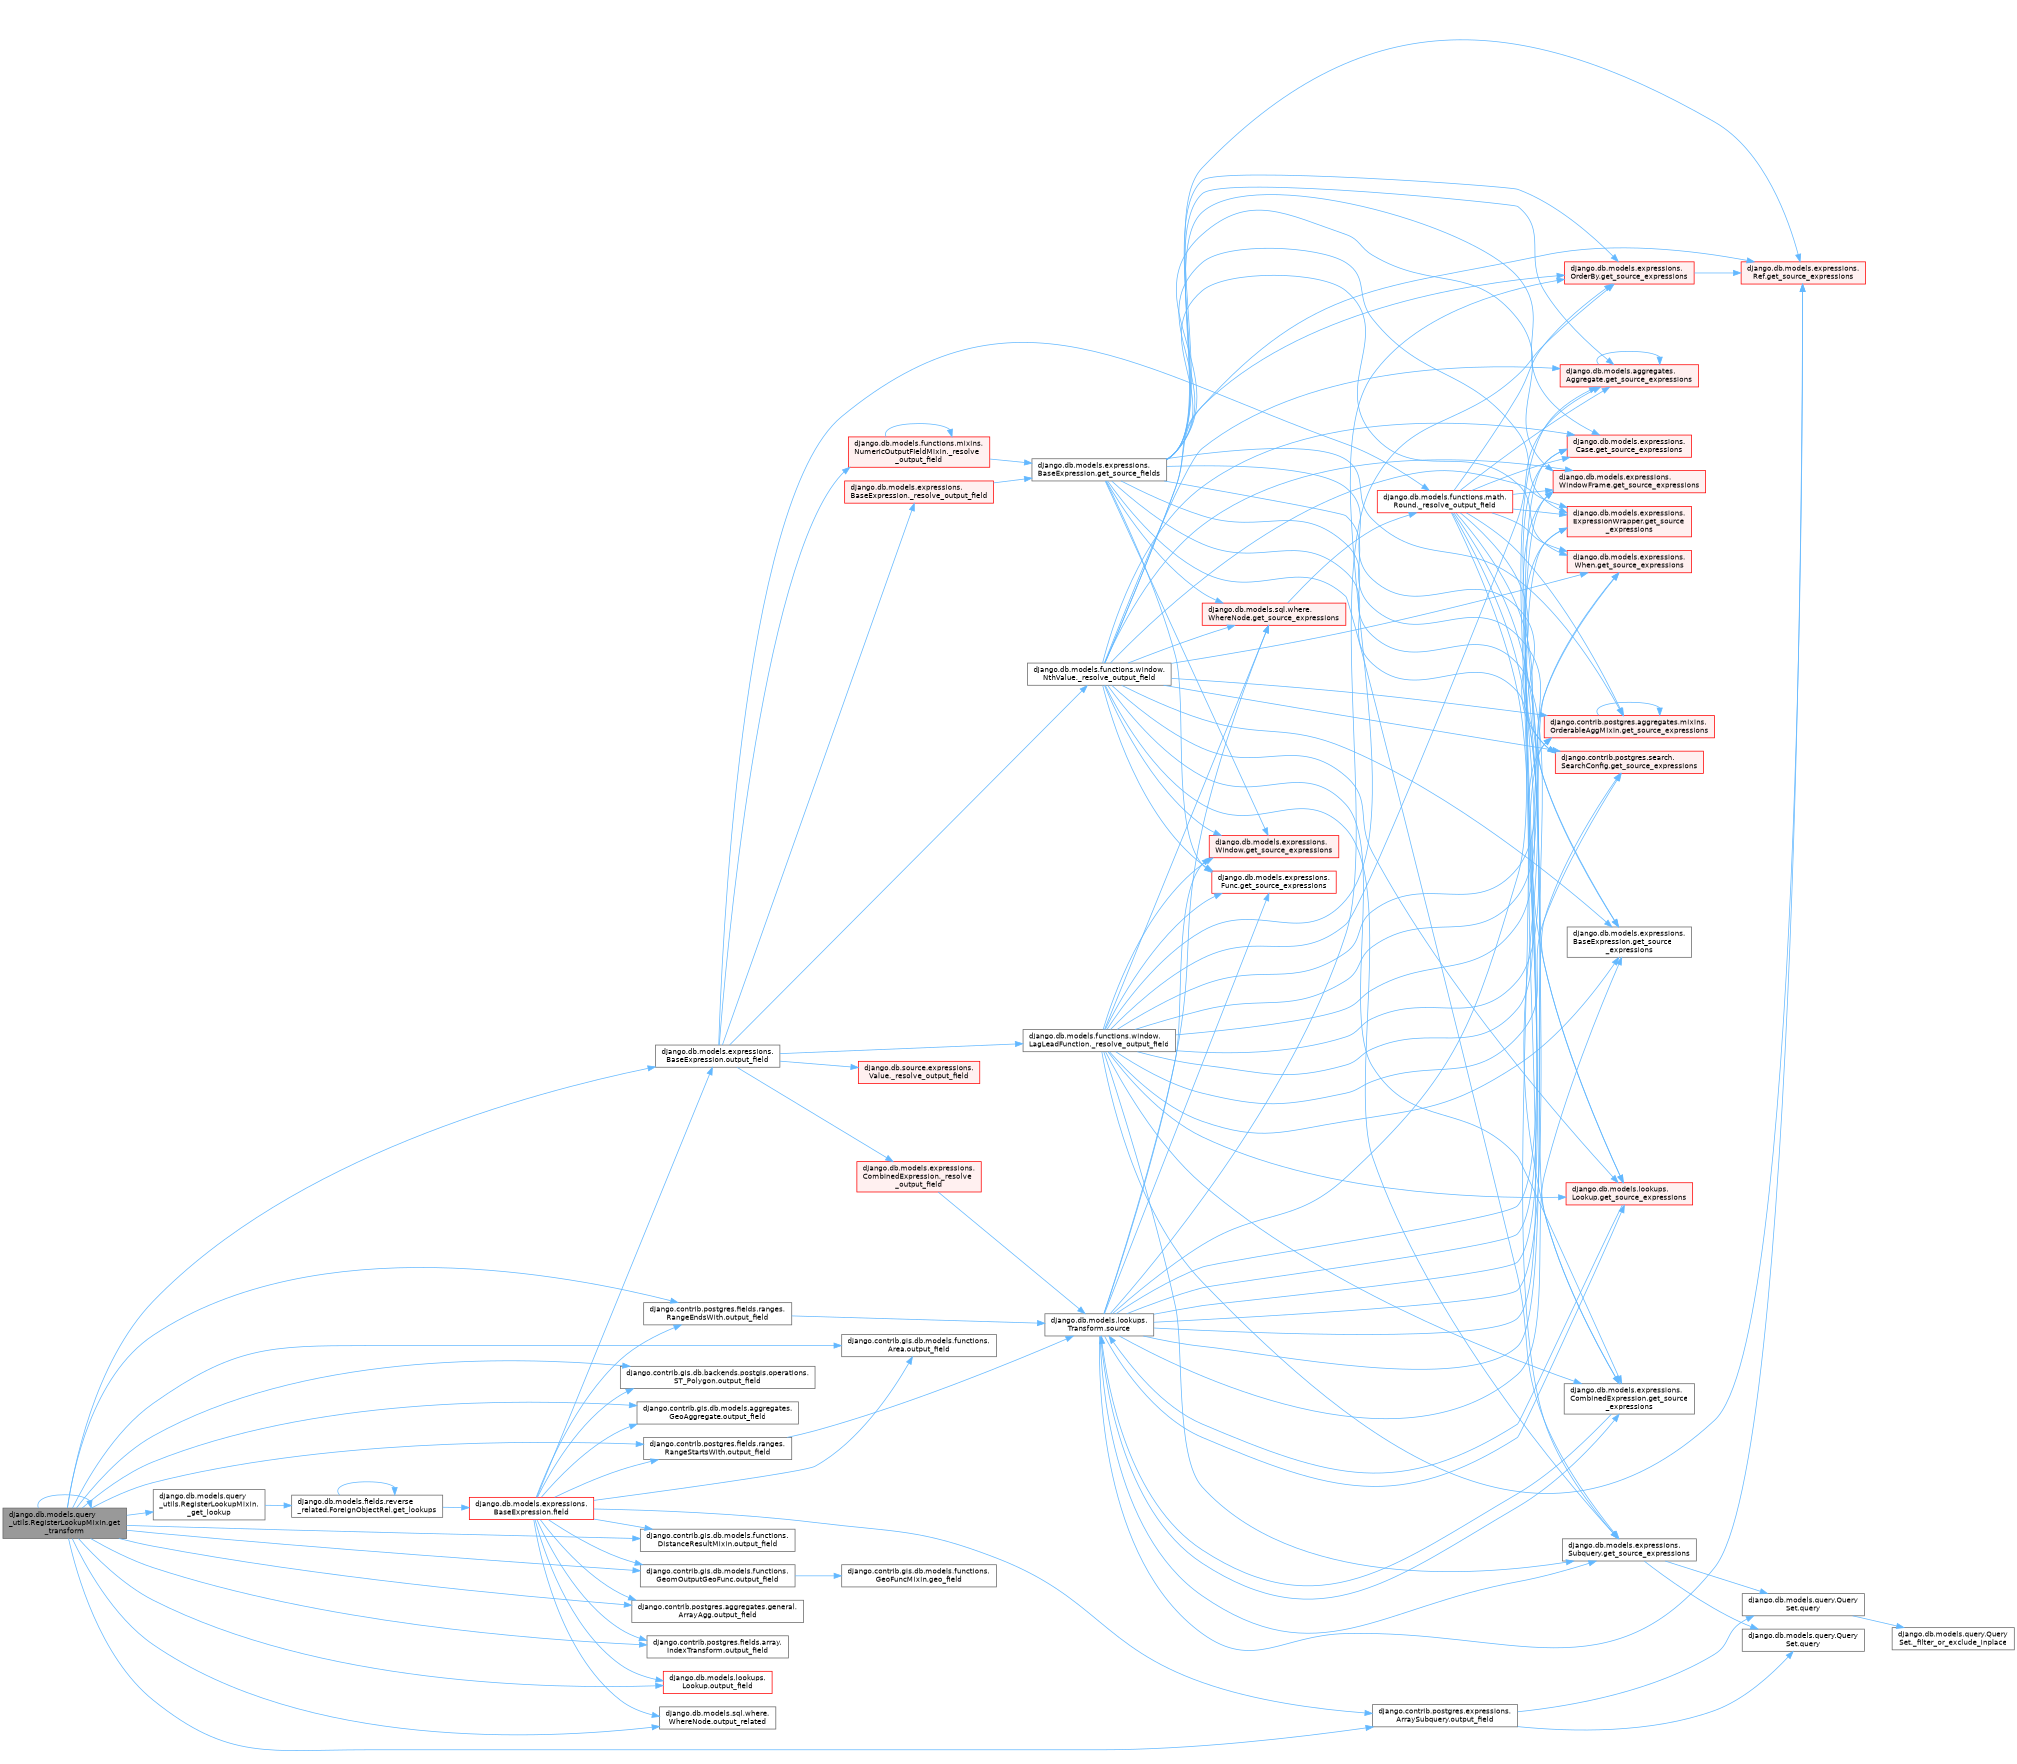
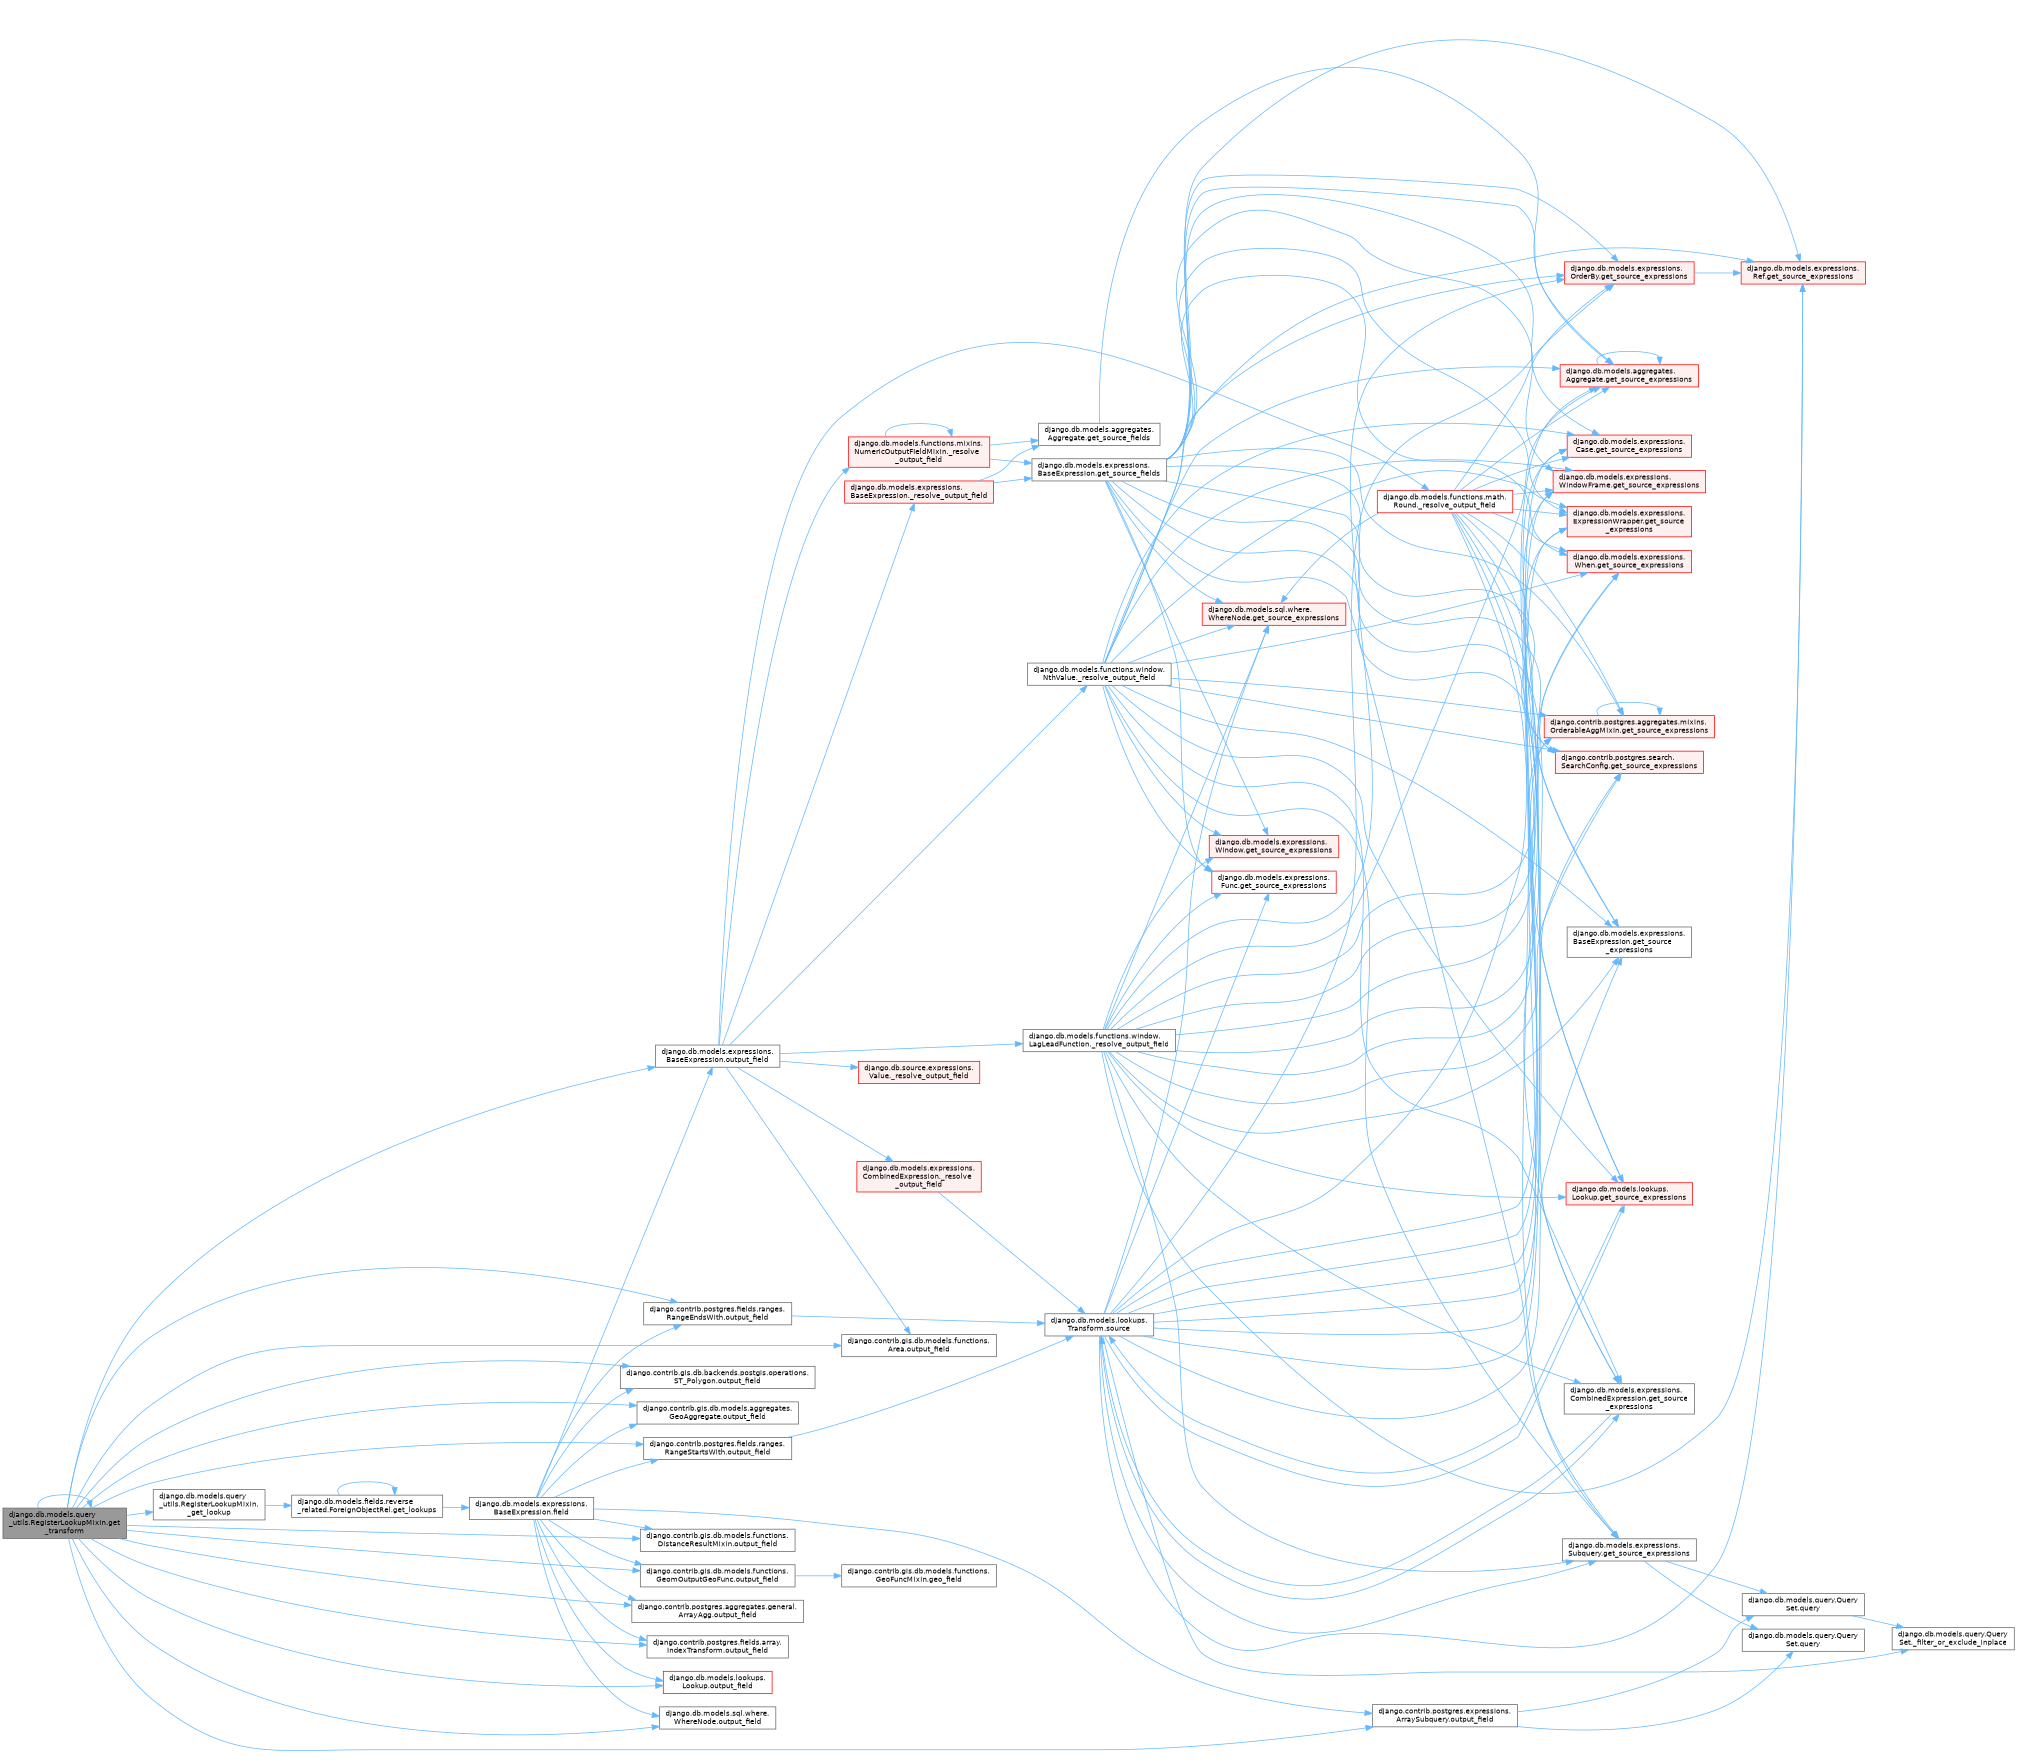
node "django.db.models.aggregates. Aggregate.get_source_fields": added
edge "django.db.models.sql.where. WhereNode.get_source_expressions" -> "django.db.models.functions.math. Round._resolve_output_field": reversed
edge "django.db.models.lookups. Transform.source" -> "django.db.models.expressions. Window.get_source_expressions": now "django.db.models.lookups. Transform.source" -> "django.db.models.query.Query Set._filter_or_exclude_inplace"
edge "django.db.models.expressions. BaseExpression.field" -> "django.contrib.gis.db.models.functions. Area.output_field": now "django.db.models.expressions. BaseExpression.output_field" -> "django.contrib.gis.db.models.functions. Area.output_field"
node "django.db.models.expressions. BaseExpression.field": color red -> grey40
node "django.db.models.sql.where. WhereNode.output_related": label "django.db.models.sql.where. WhereNode.output_related" -> "django.db.models.sql.where. WhereNode.output_field"
